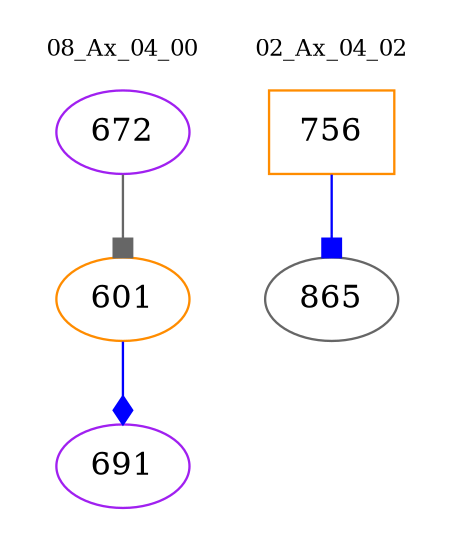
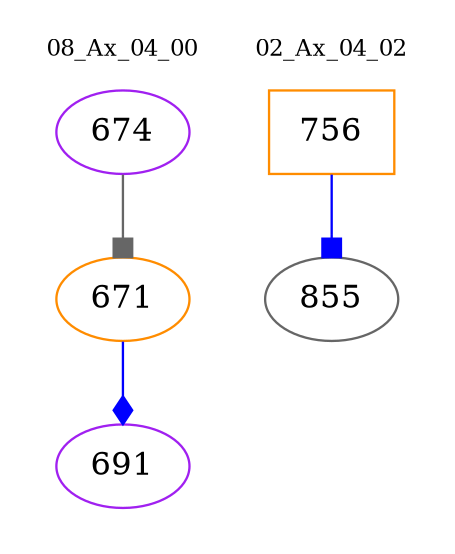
node "672": label "672" -> "674"
node "601": label "601" -> "671"
node "865": label "865" -> "855"
